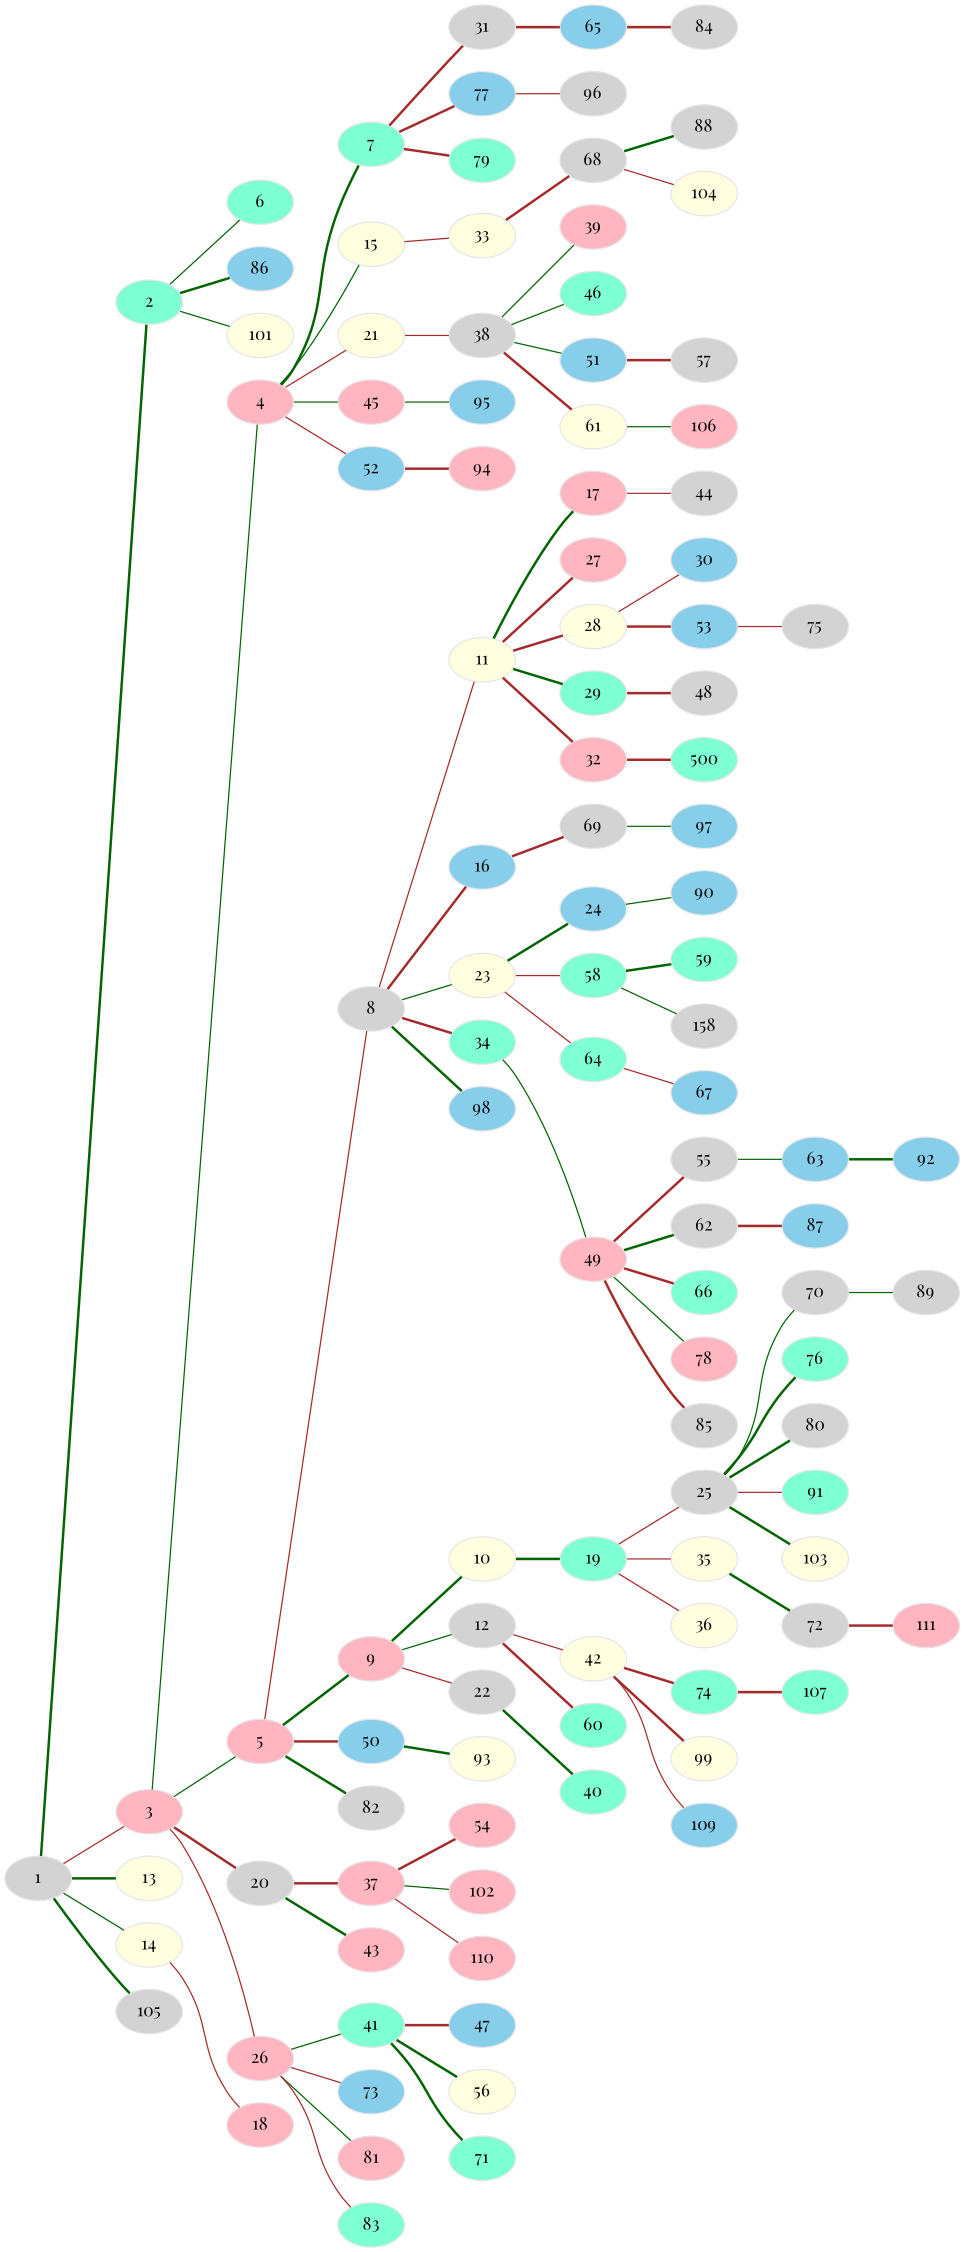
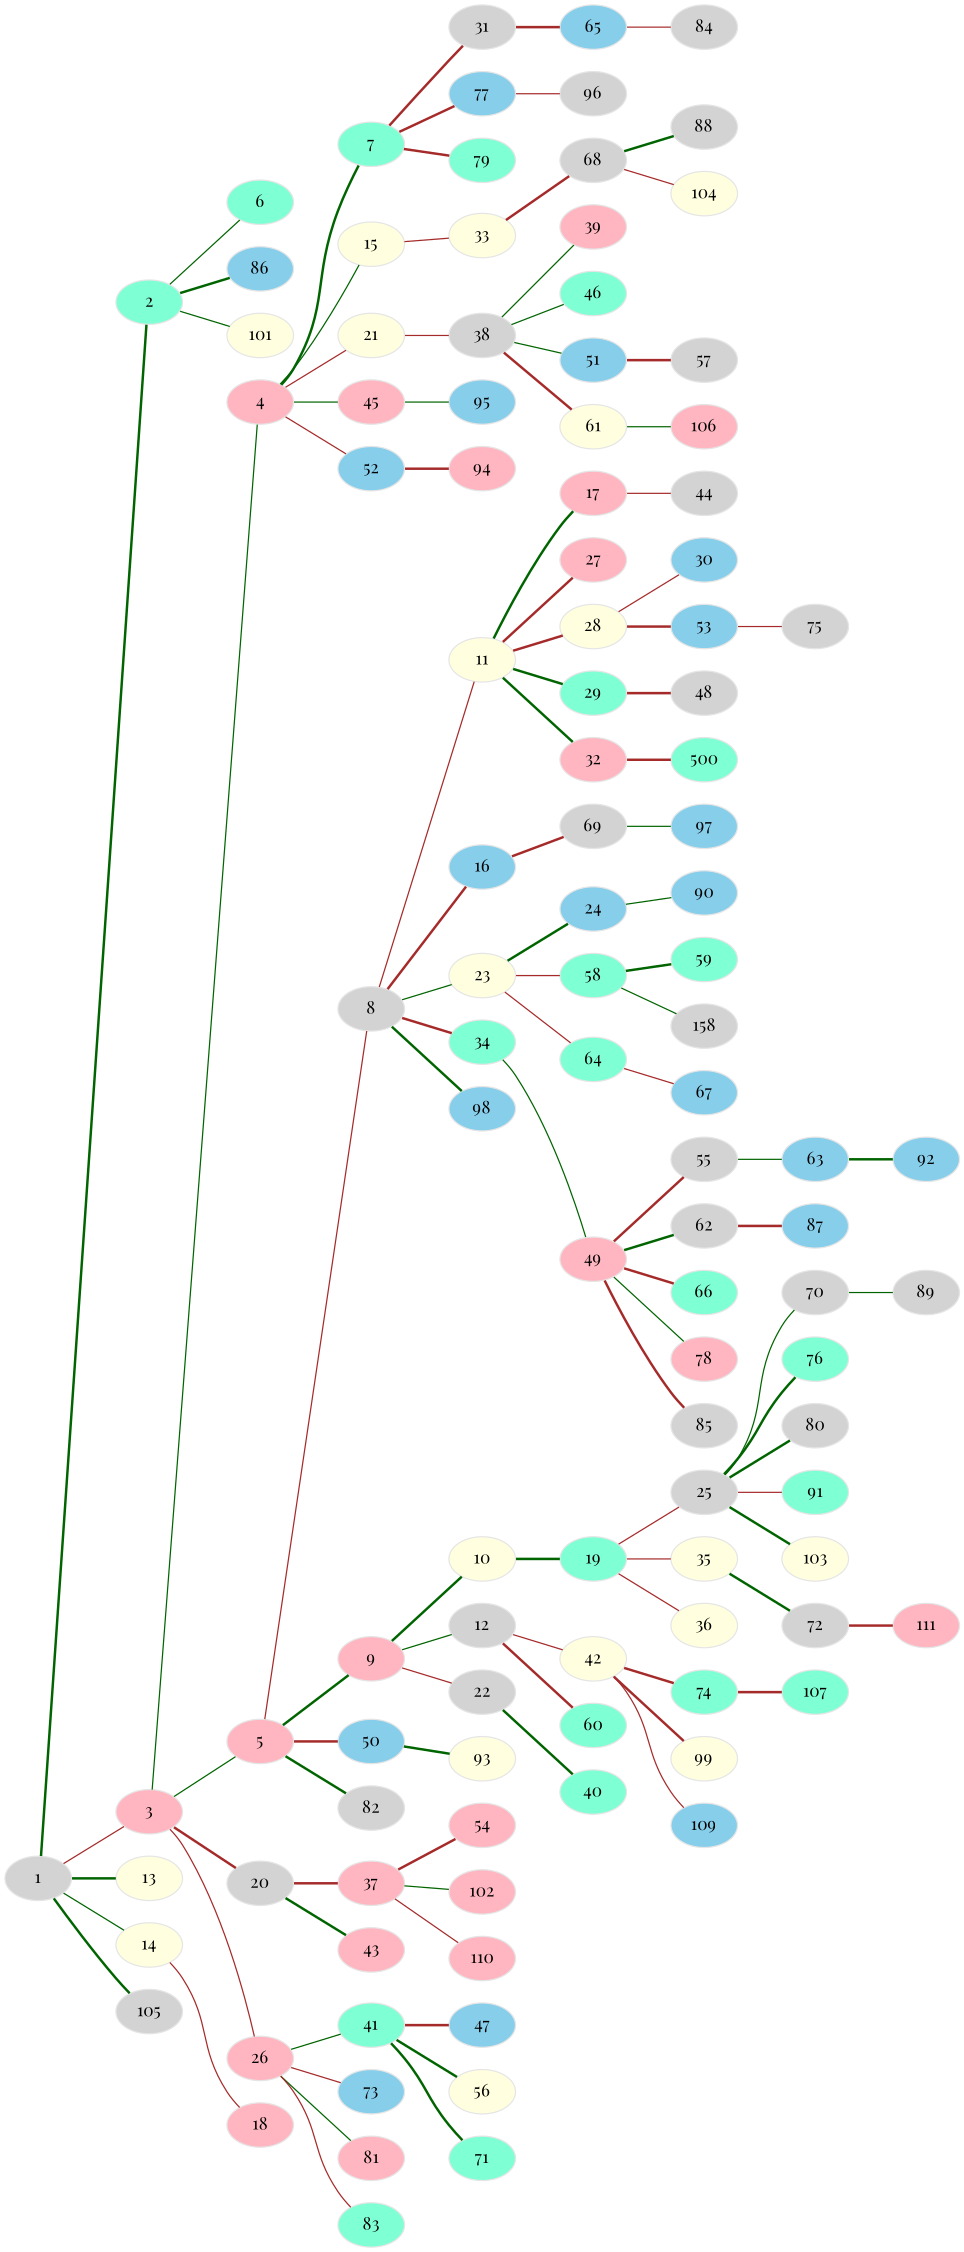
edge "65" -- "84": style bold -> solid
edge "11" -- "32": color brown -> darkgreen
